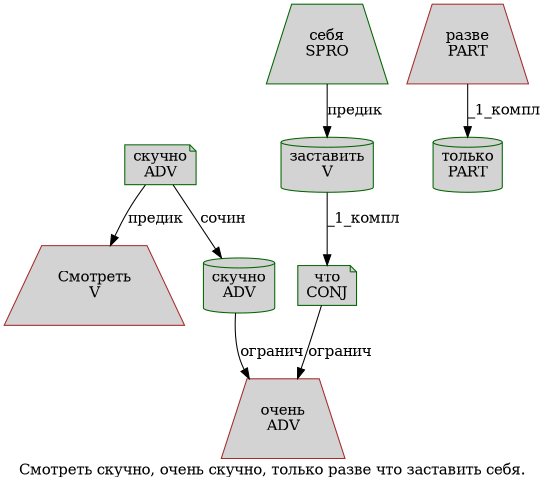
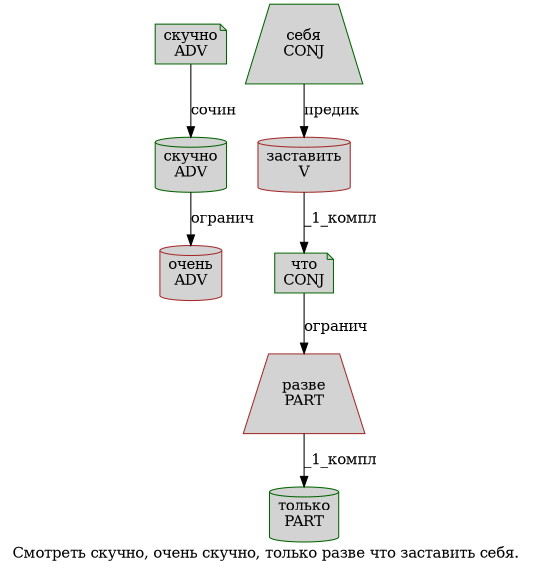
node "себя SPRO": label "себя SPRO" -> "себя CONJ"
node "заставить V": color darkgreen -> brown
node "Смотреть V": removed
edge "что CONJ" -> "очень ADV": now "что CONJ" -> "разве PART"
node "очень ADV": shape trapezium -> cylinder
